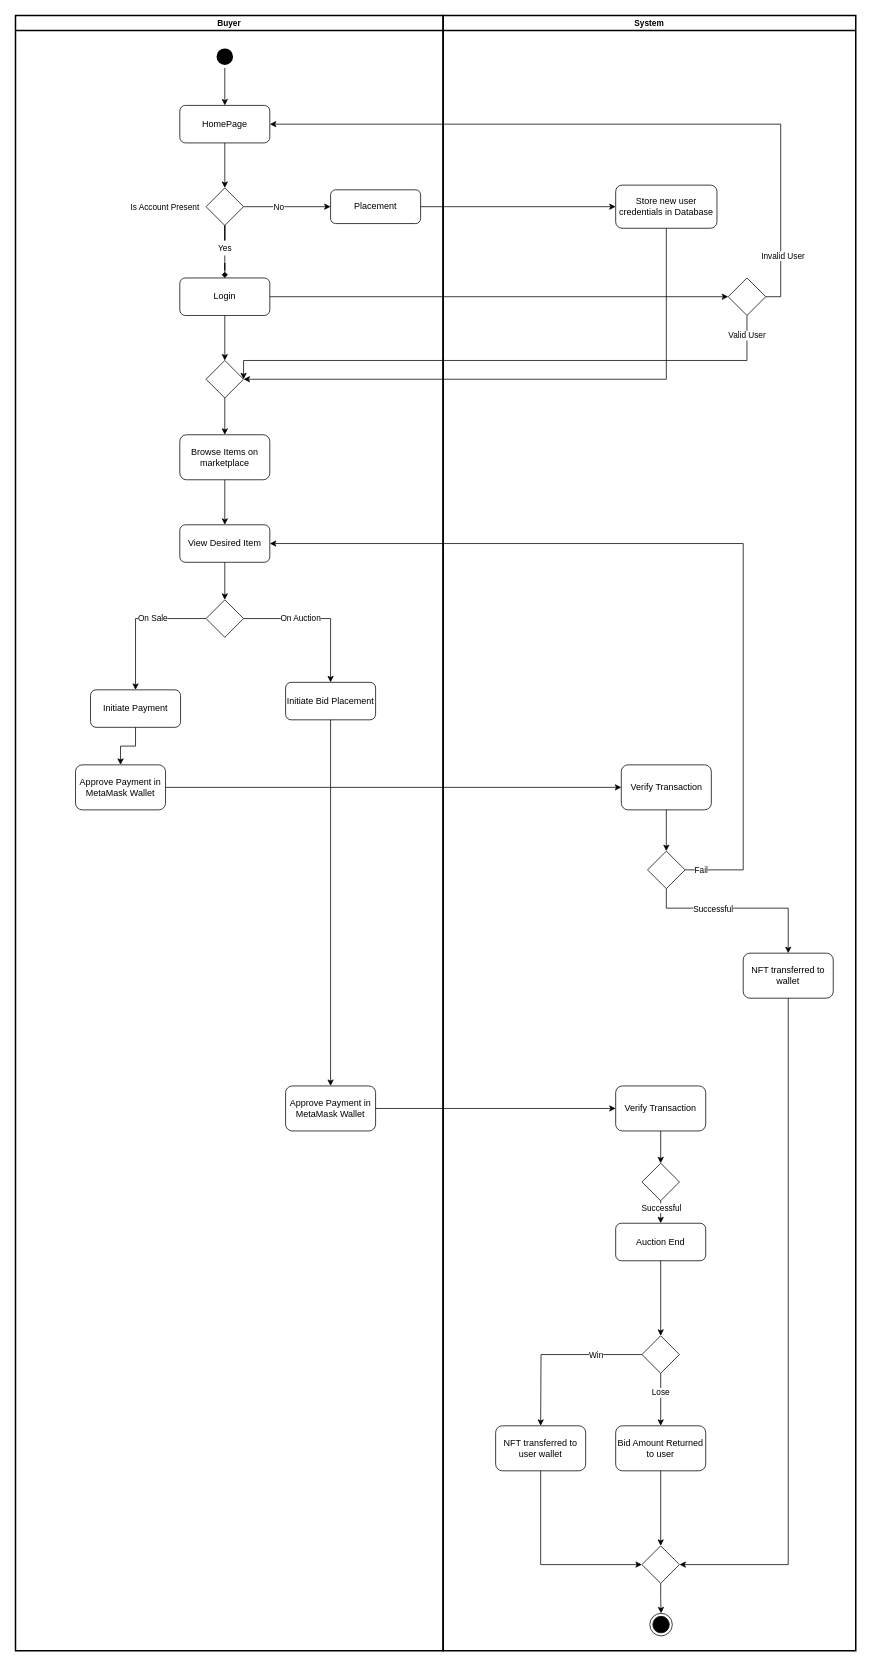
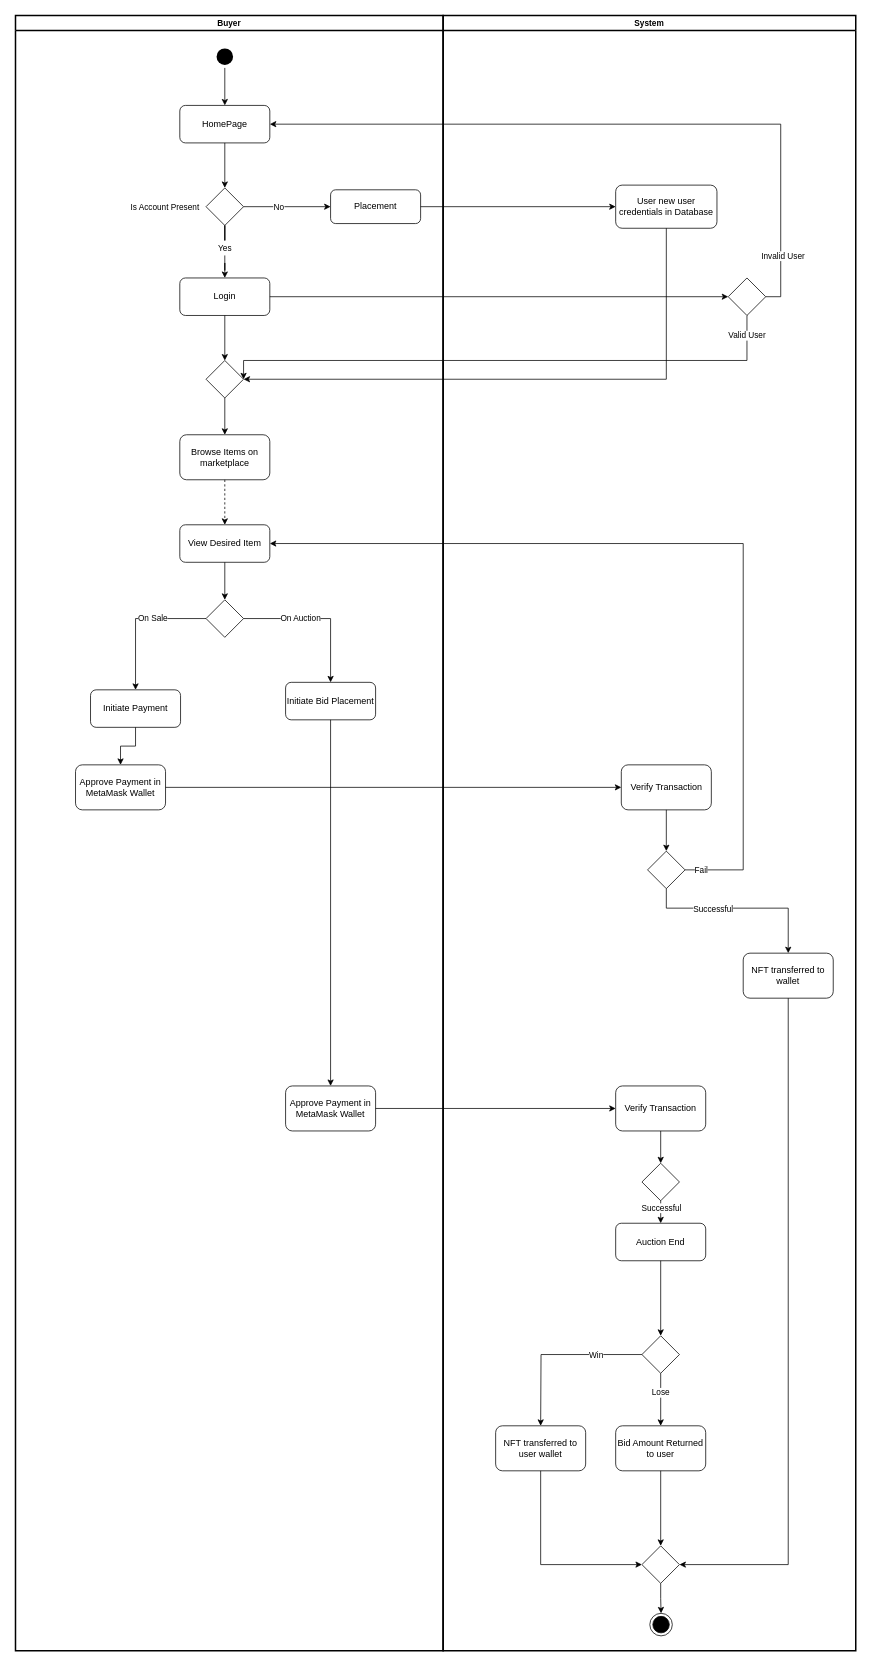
node "Store new user credentials in Database": label "Store new user credentials in Database" -> "User new user credentials in Database"
edge "Yes" -> "Login": arrowhead diamond -> classic
edge "Browse Items on marketplace" -> "View Desired Item": style solid -> dashed
